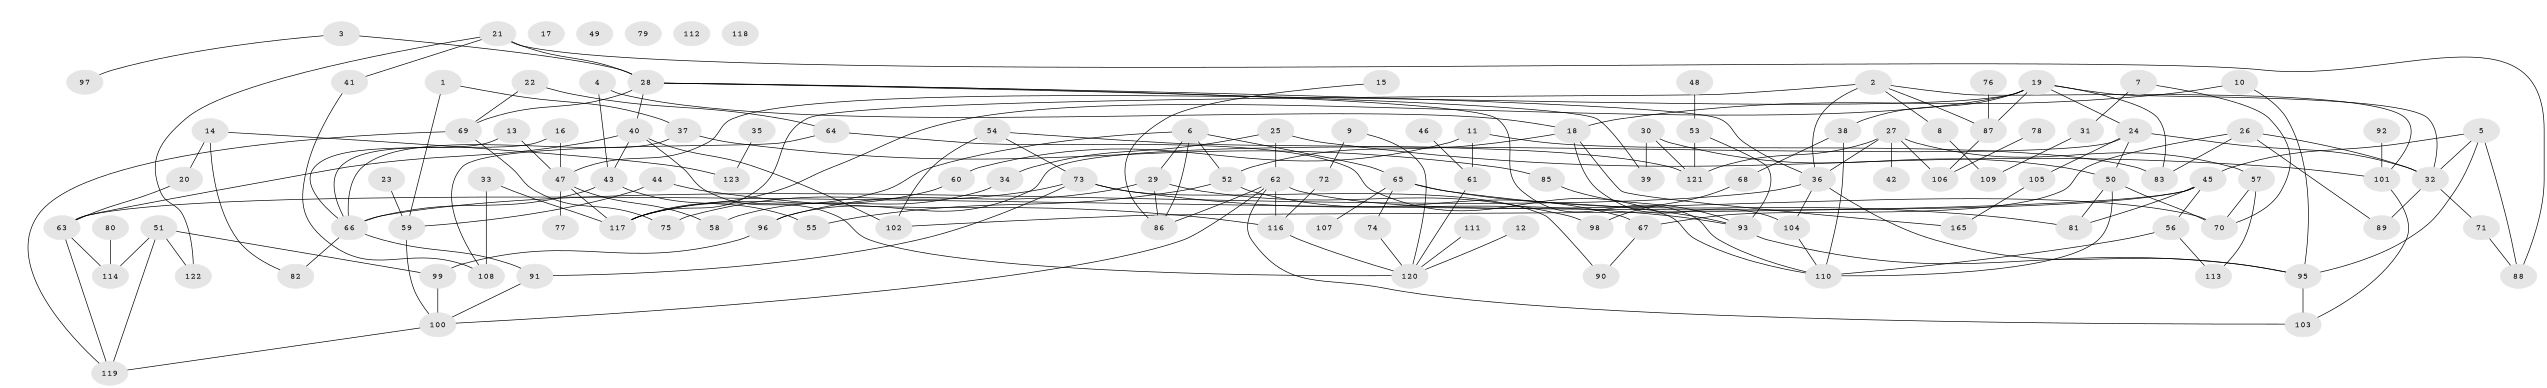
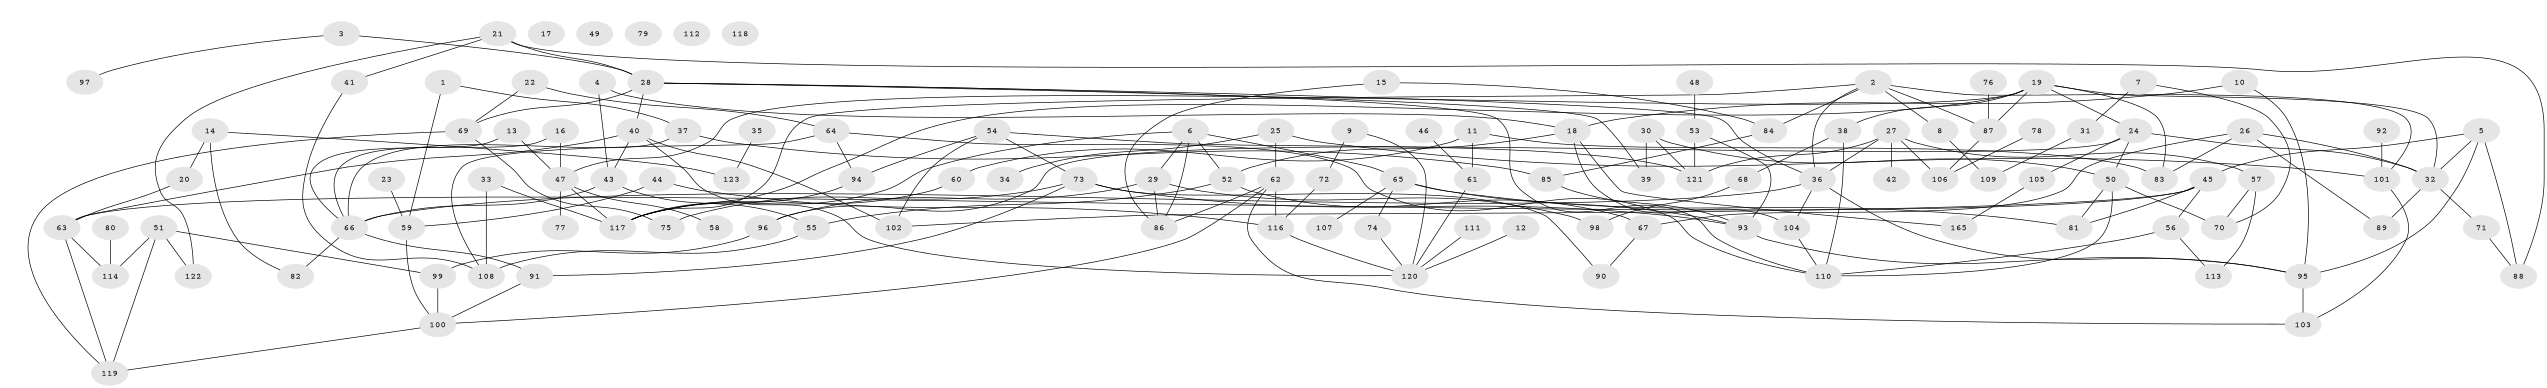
node "84": added
node "94": added
edge "34" -- "58": removed
edge "62" -- "70": removed
edge "55" -- "108": added
